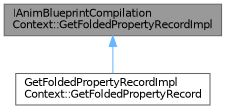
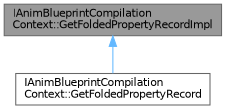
node "GetFoldedPropertyRecordImpl Context::GetFoldedPropertyRecord": label "GetFoldedPropertyRecordImpl Context::GetFoldedPropertyRecord" -> "IAnimBlueprintCompilation Context::GetFoldedPropertyRecord"
